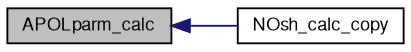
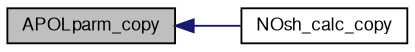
node "APOLparm_calc": label "APOLparm_calc" -> "APOLparm_copy"
